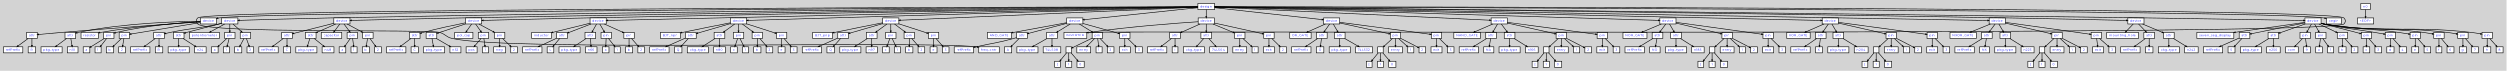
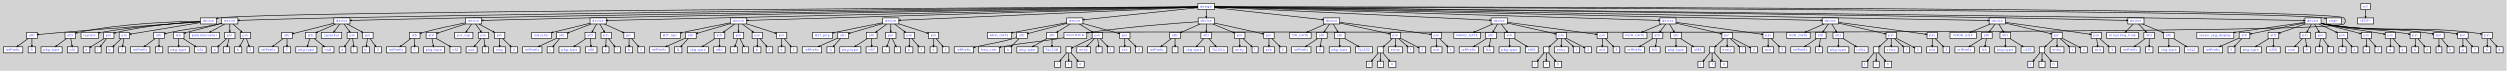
edge "design" -> "freq_cntr": now "INVERTER" -> "freq_cntr"
node "NXOR_GATE": label "NXOR_GATE" -> "NXOR_EOF"
